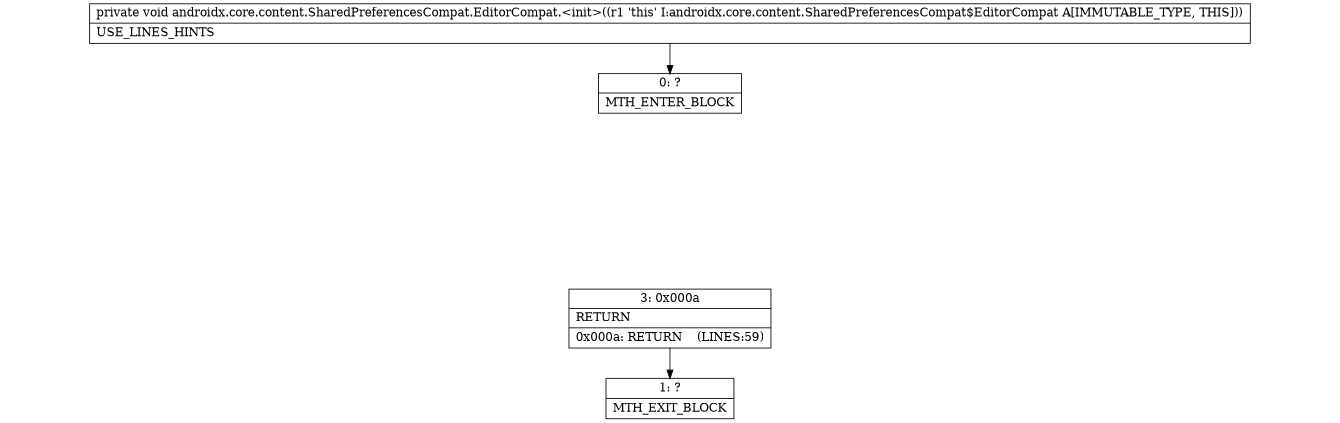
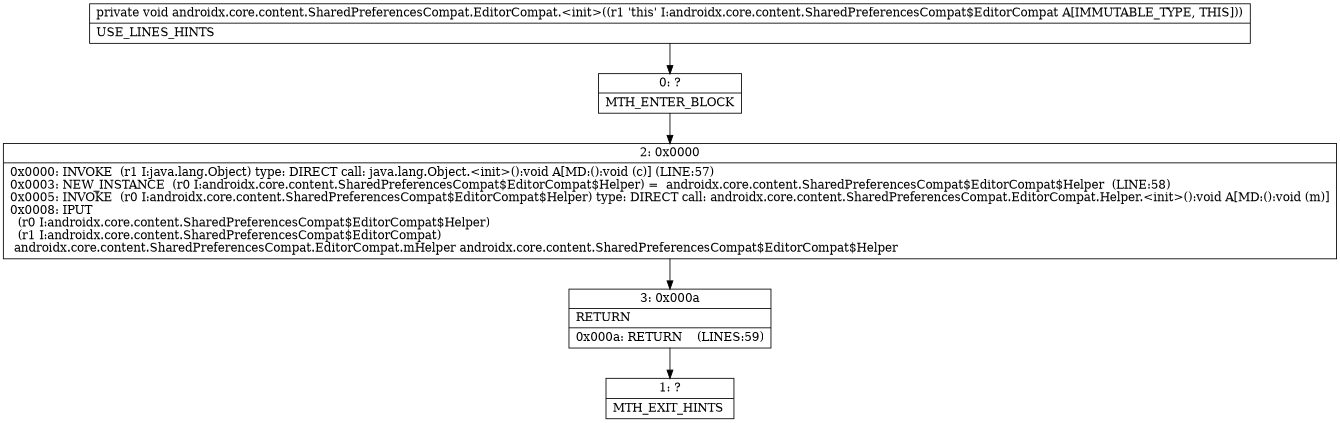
node "2: 0x0000": added
node "1: ?": text "MTH_EXIT_BLOCK" -> "MTH_EXIT_HINTS"
